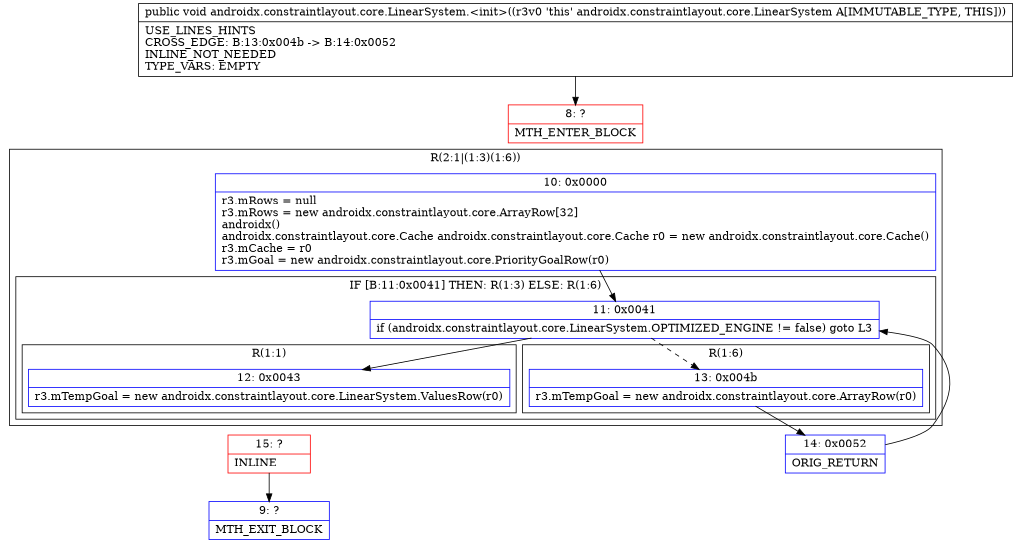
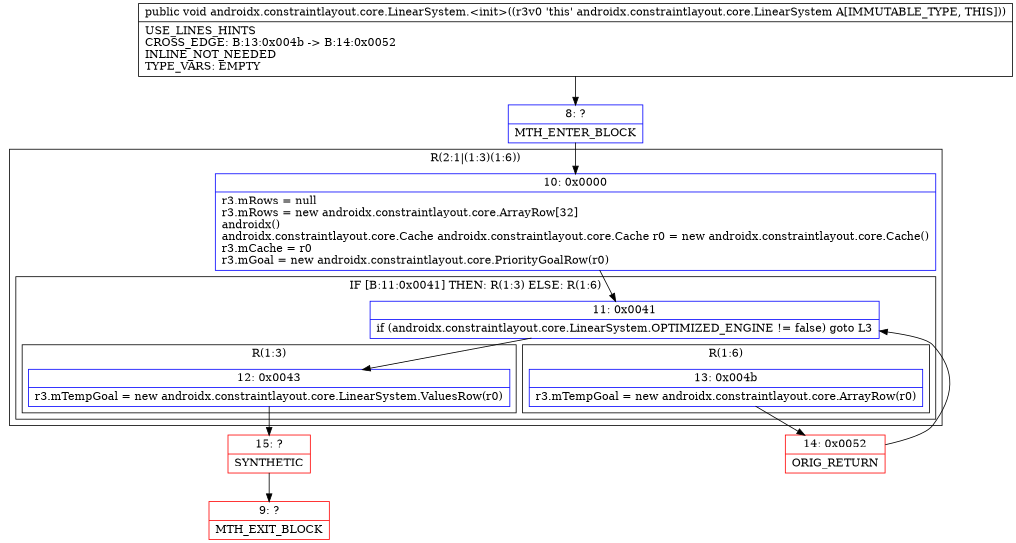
node "8: ?": color red -> blue
edge "8: ?" -> "10: 0x0000": added
edge "11: 0x0041" -> "13: 0x004b": removed
cluster "R(1:1)": label "R(1:1)" -> "R(1:3)"
edge "12: 0x0043" -> "15: ?": added
node "14: 0x0052": color blue -> red
node "15: ?": text "INLINE" -> "SYNTHETIC"
node "9: ?": color blue -> red
